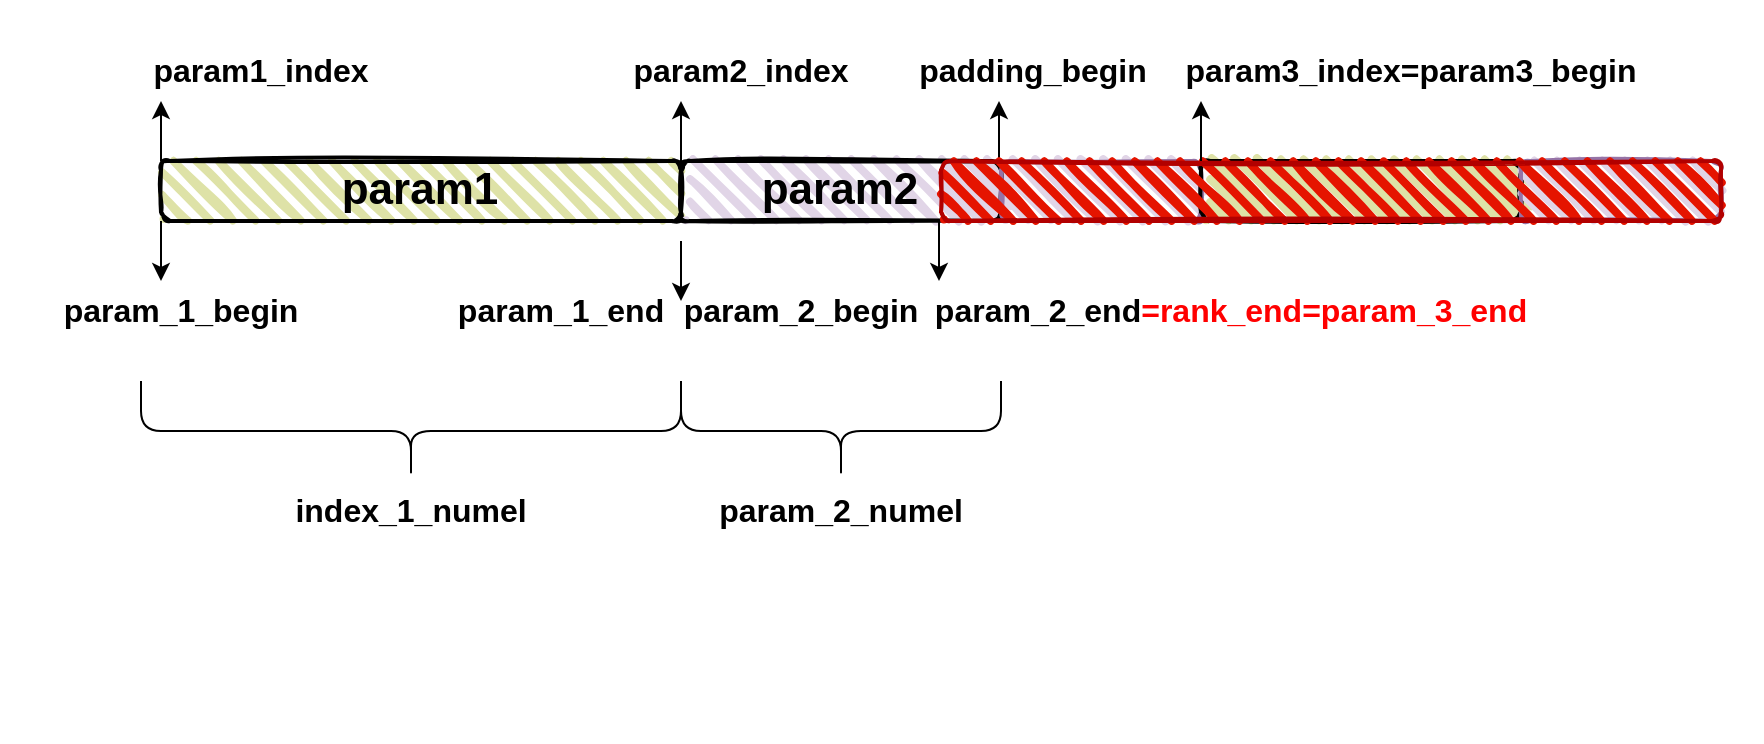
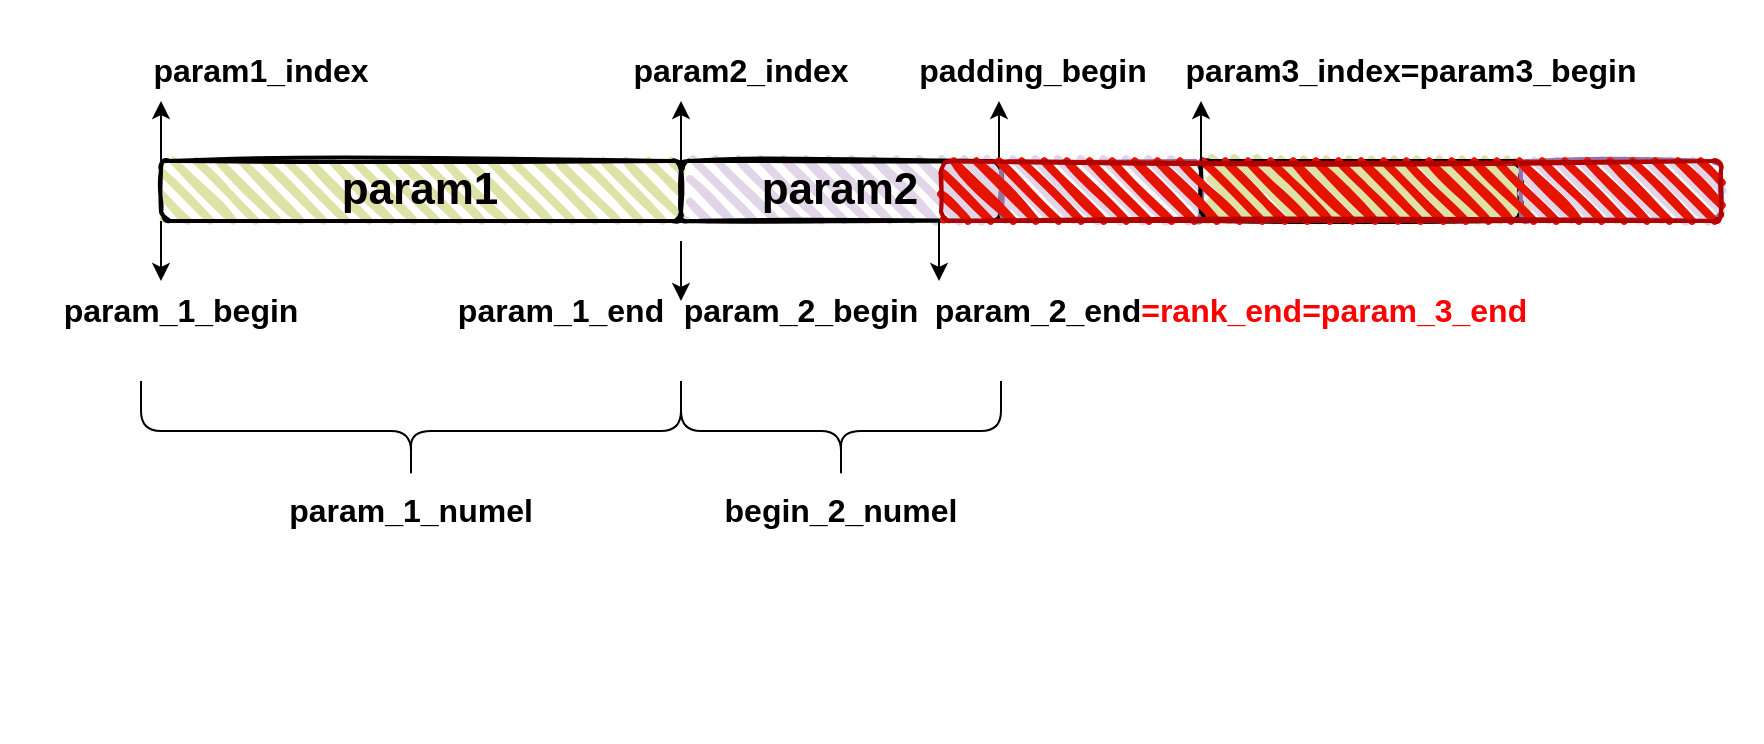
node "index_1_numel": label "index_1_numel" -> "param_1_numel"
node "param_2_numel": label "param_2_numel" -> "begin_2_numel"
